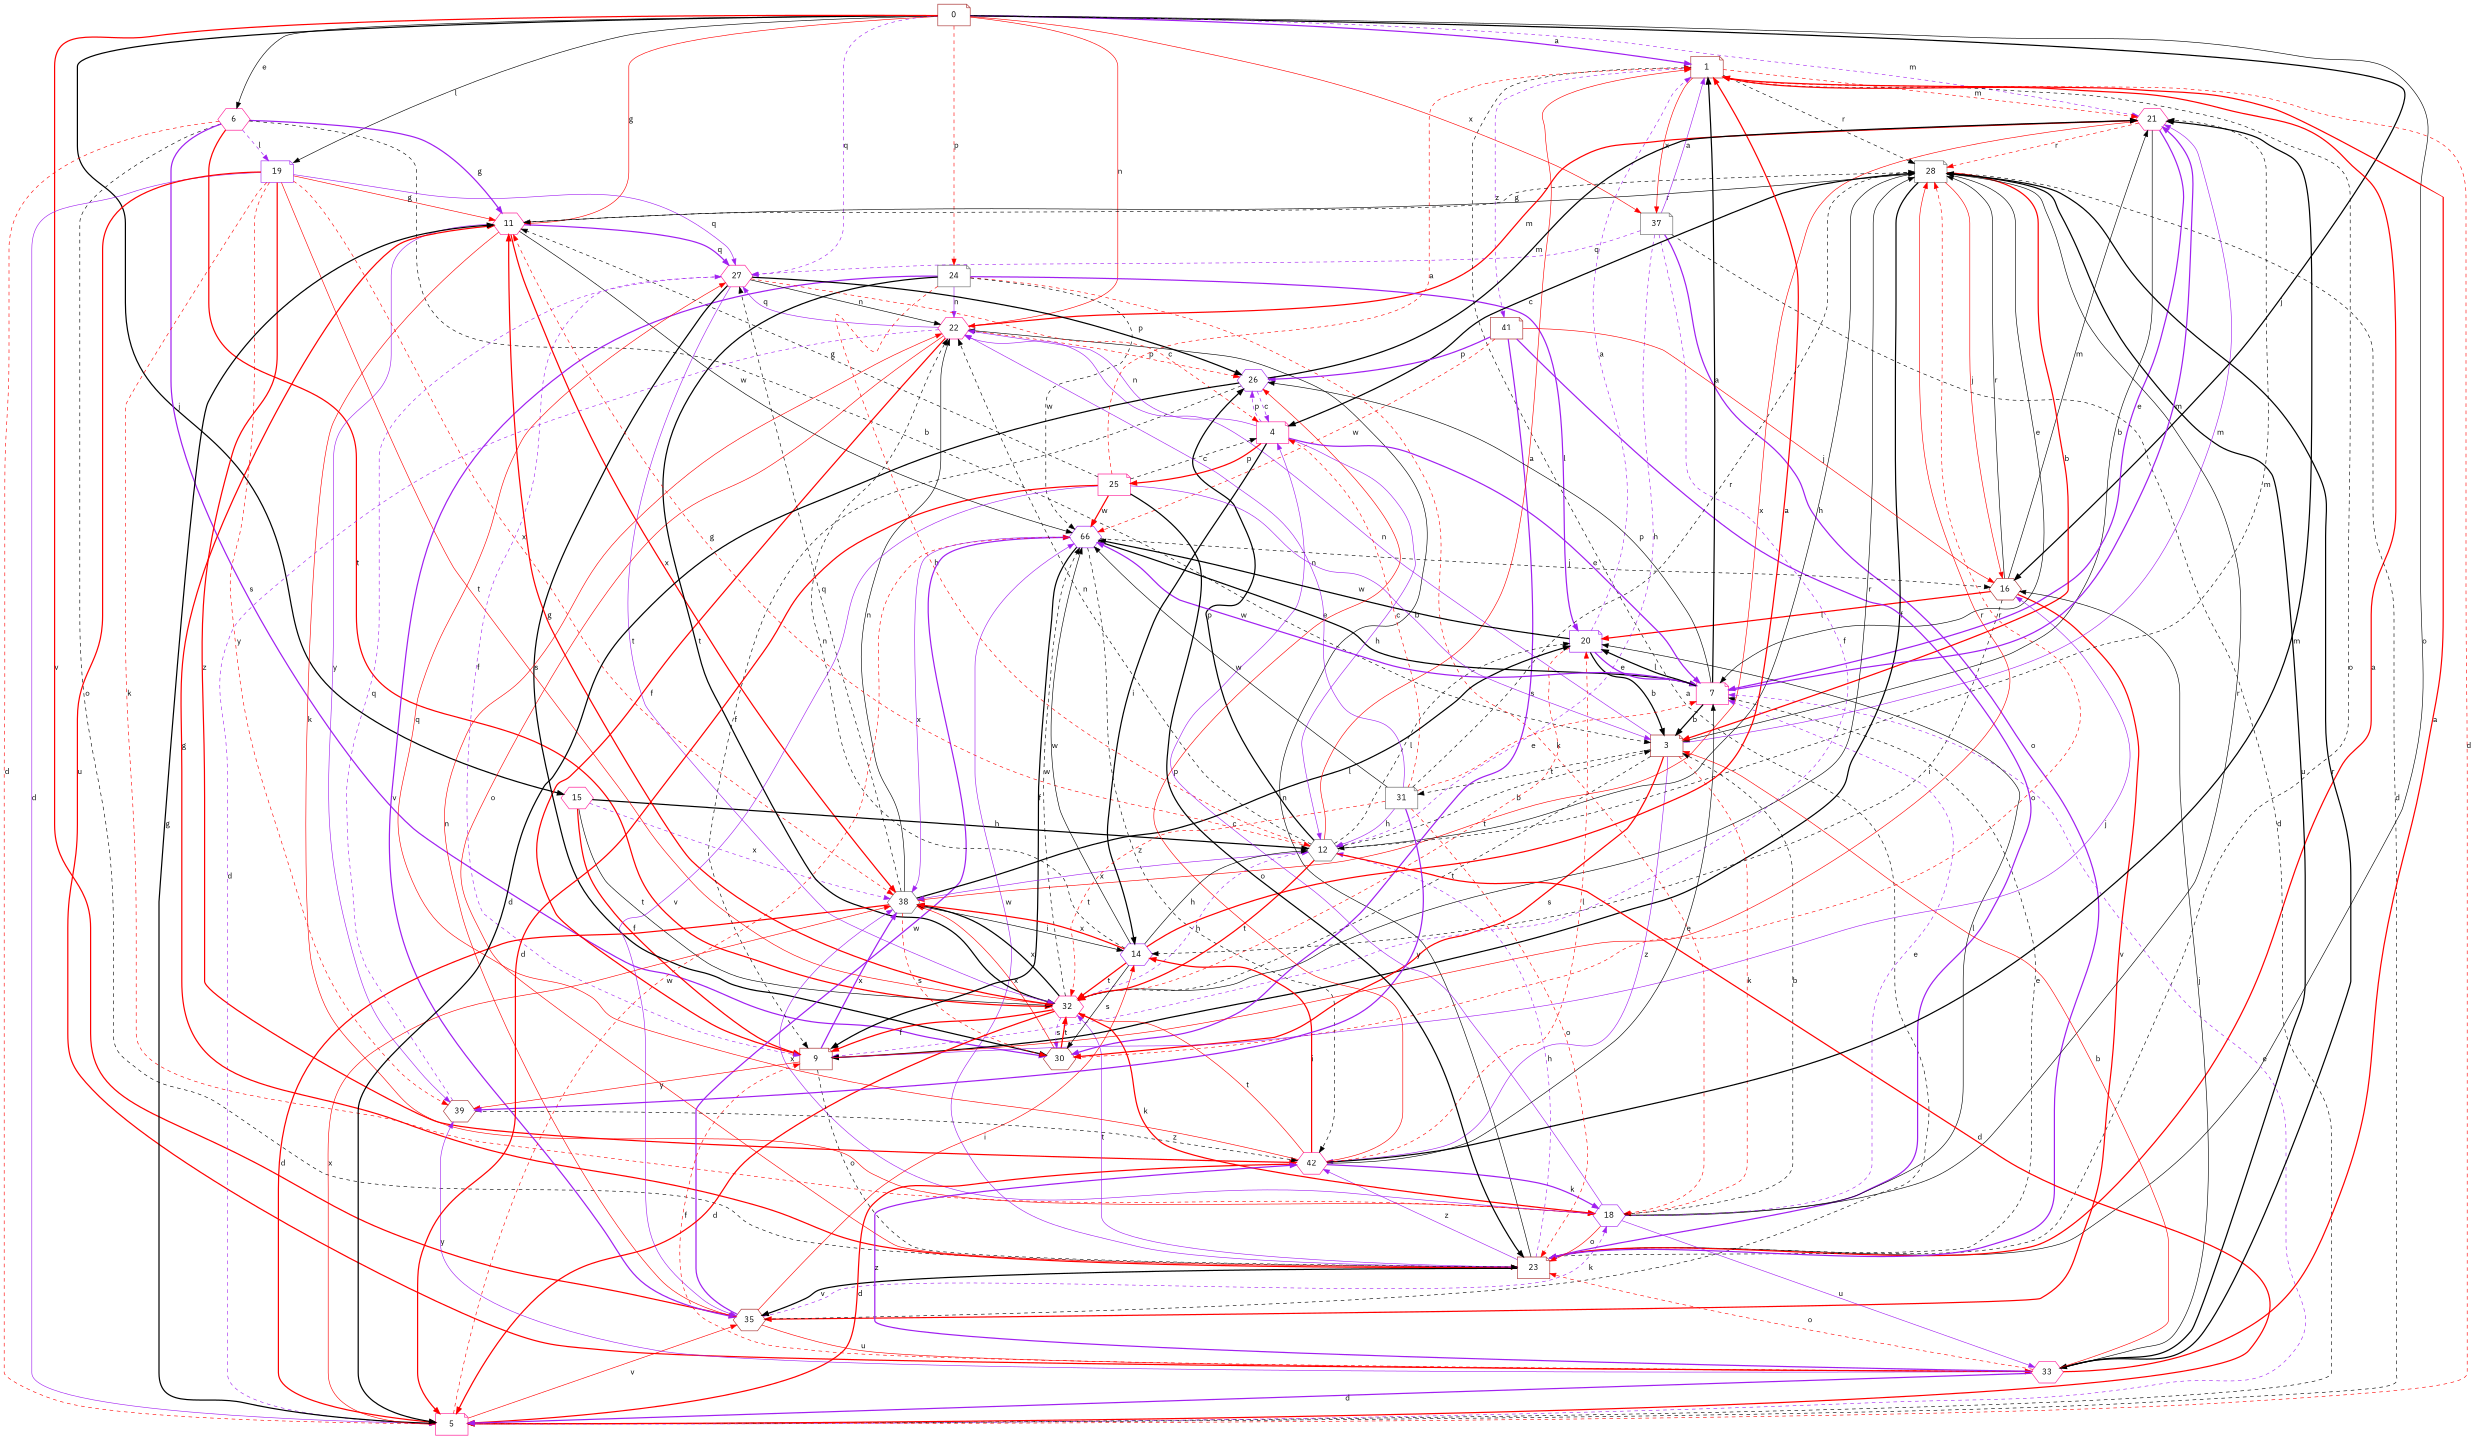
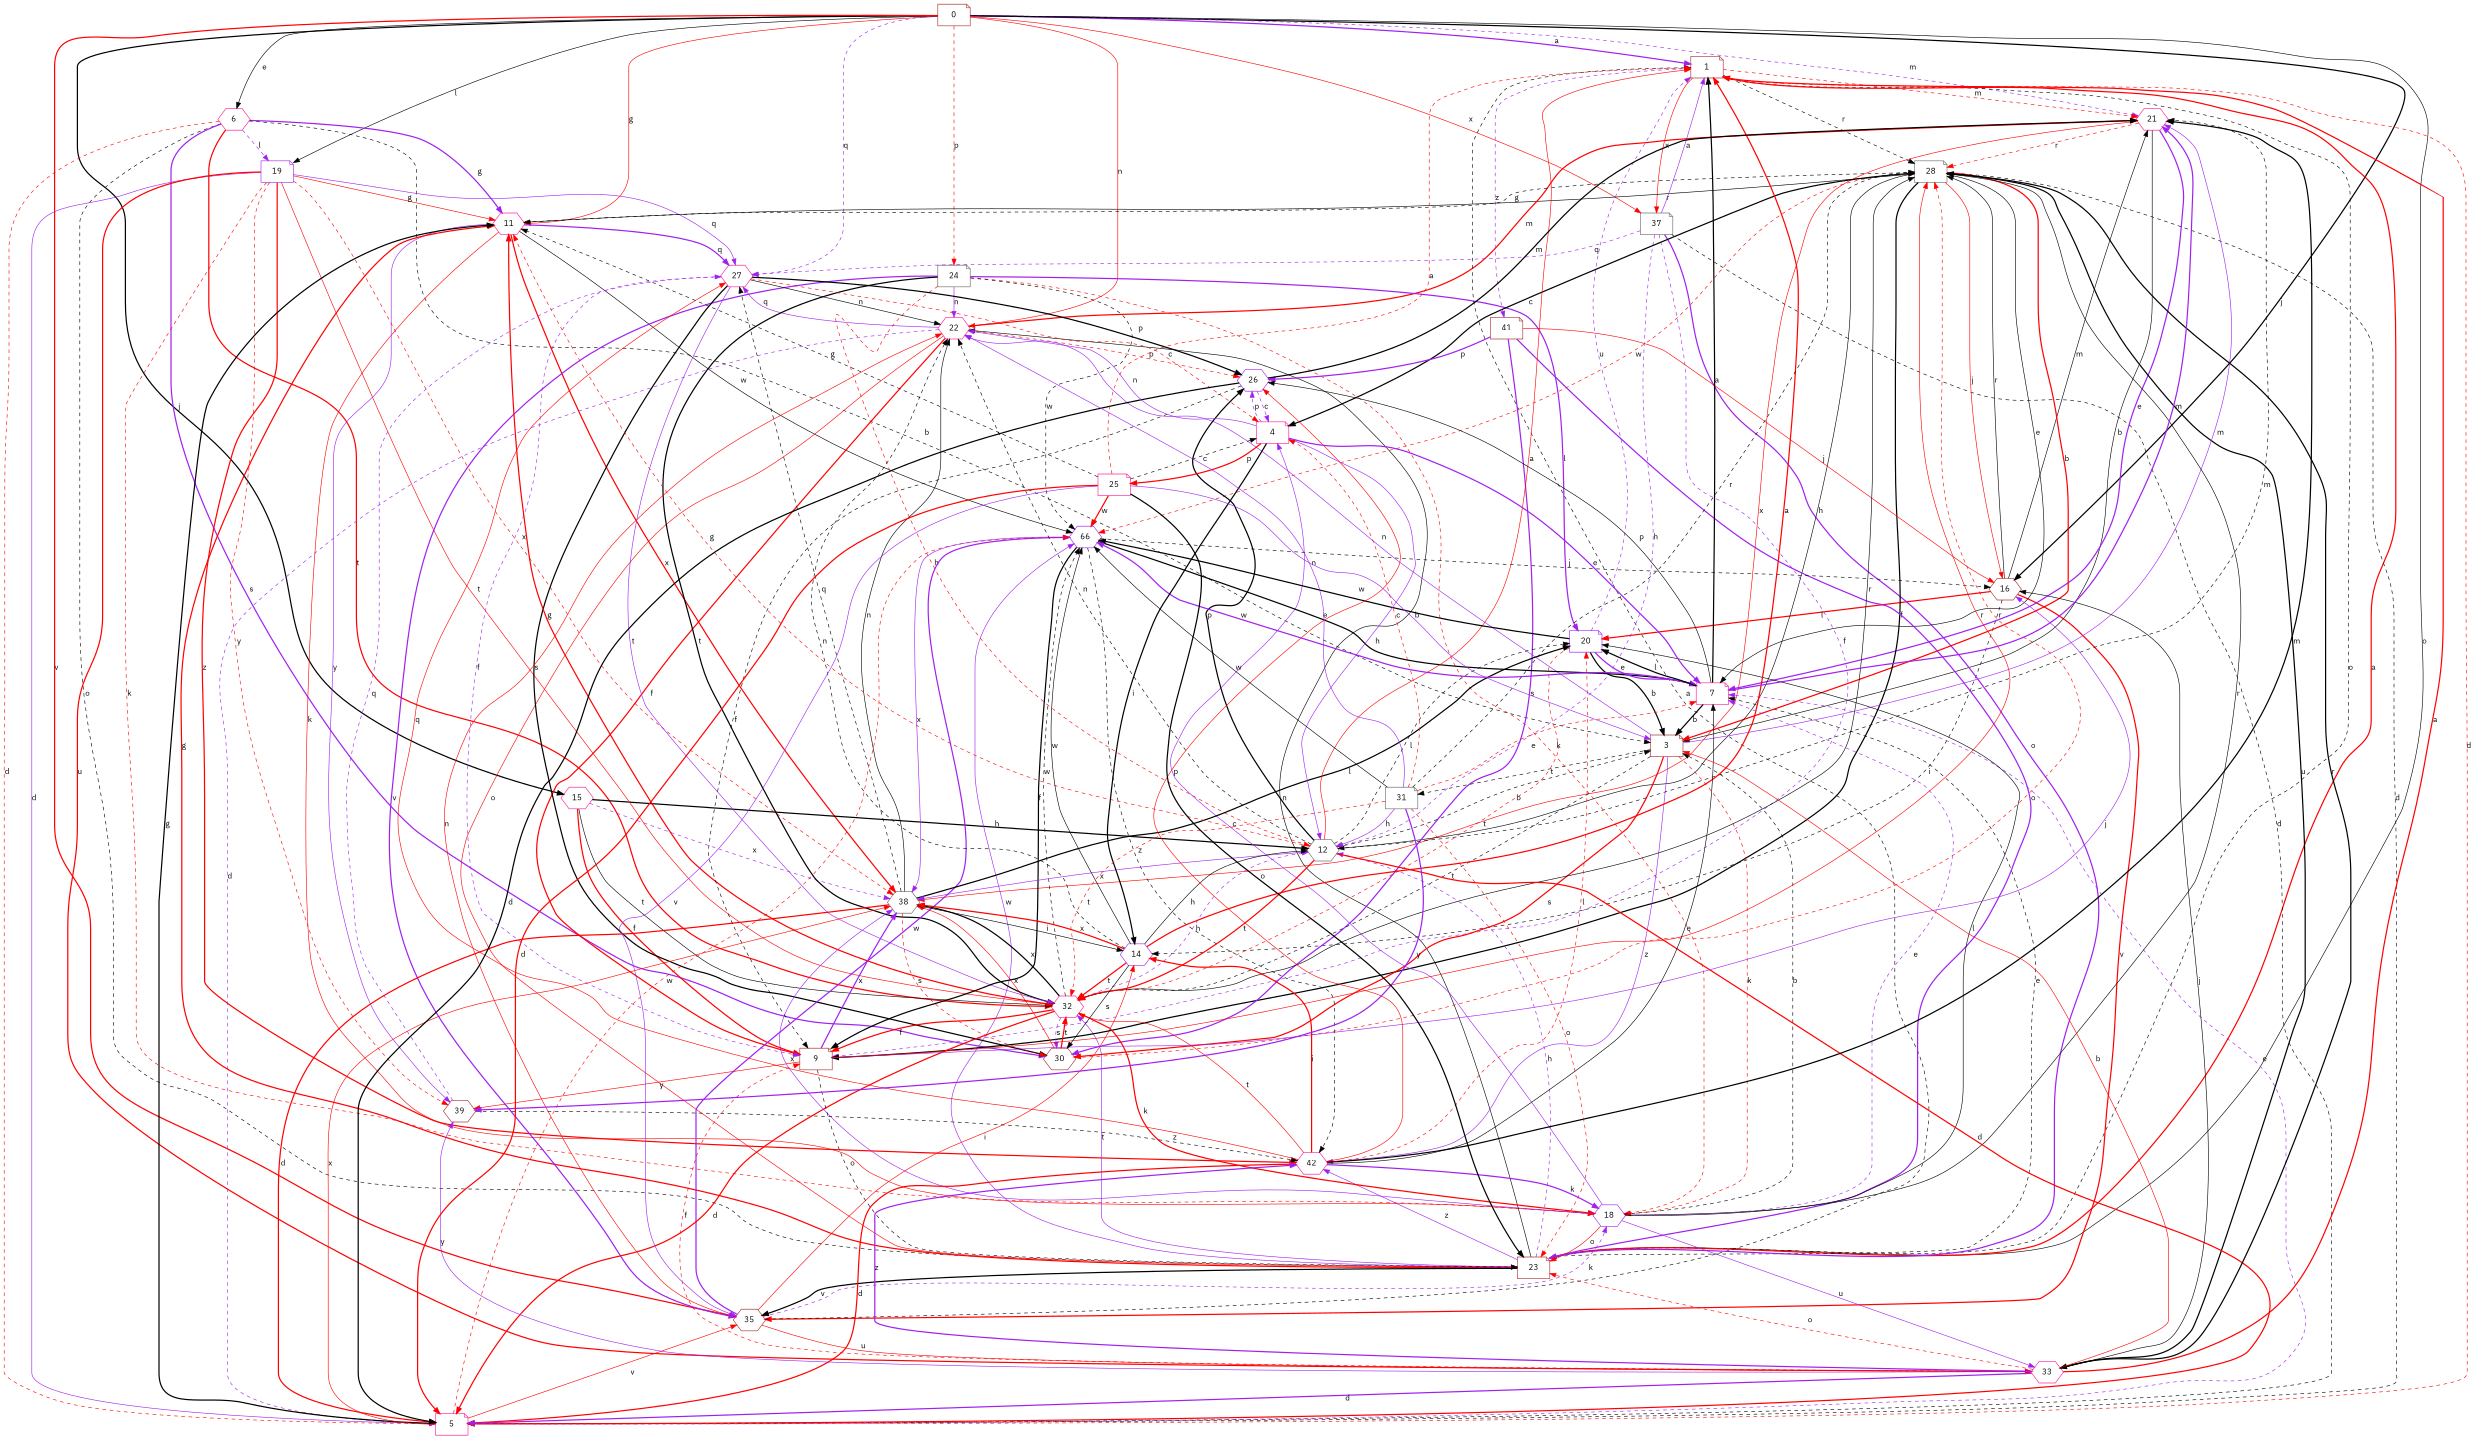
edge "20" -> "1": label "a" -> "u"
edge "41" -> "66": now "28" -> "66"
